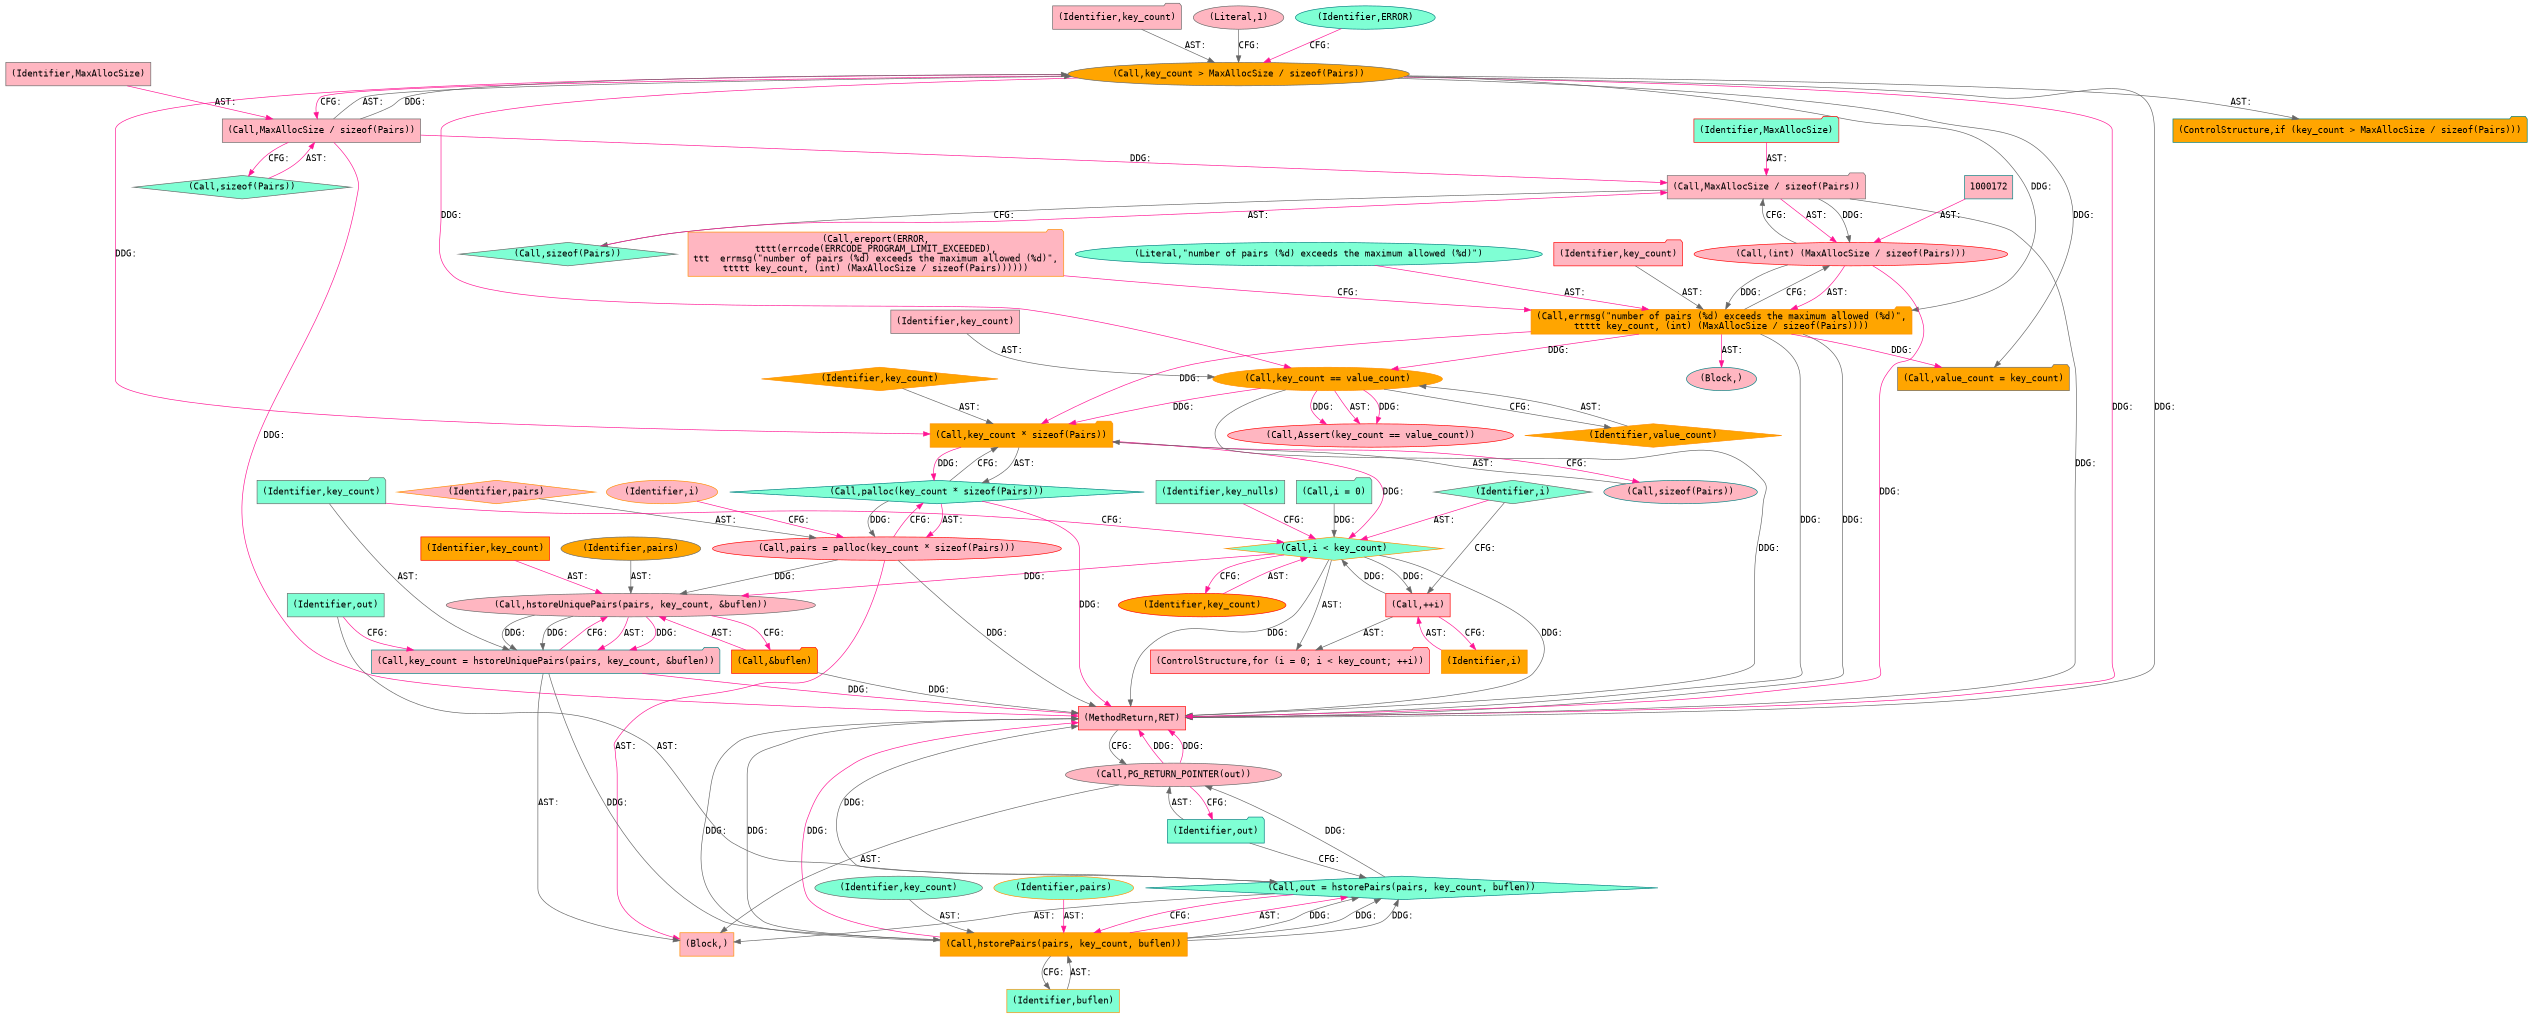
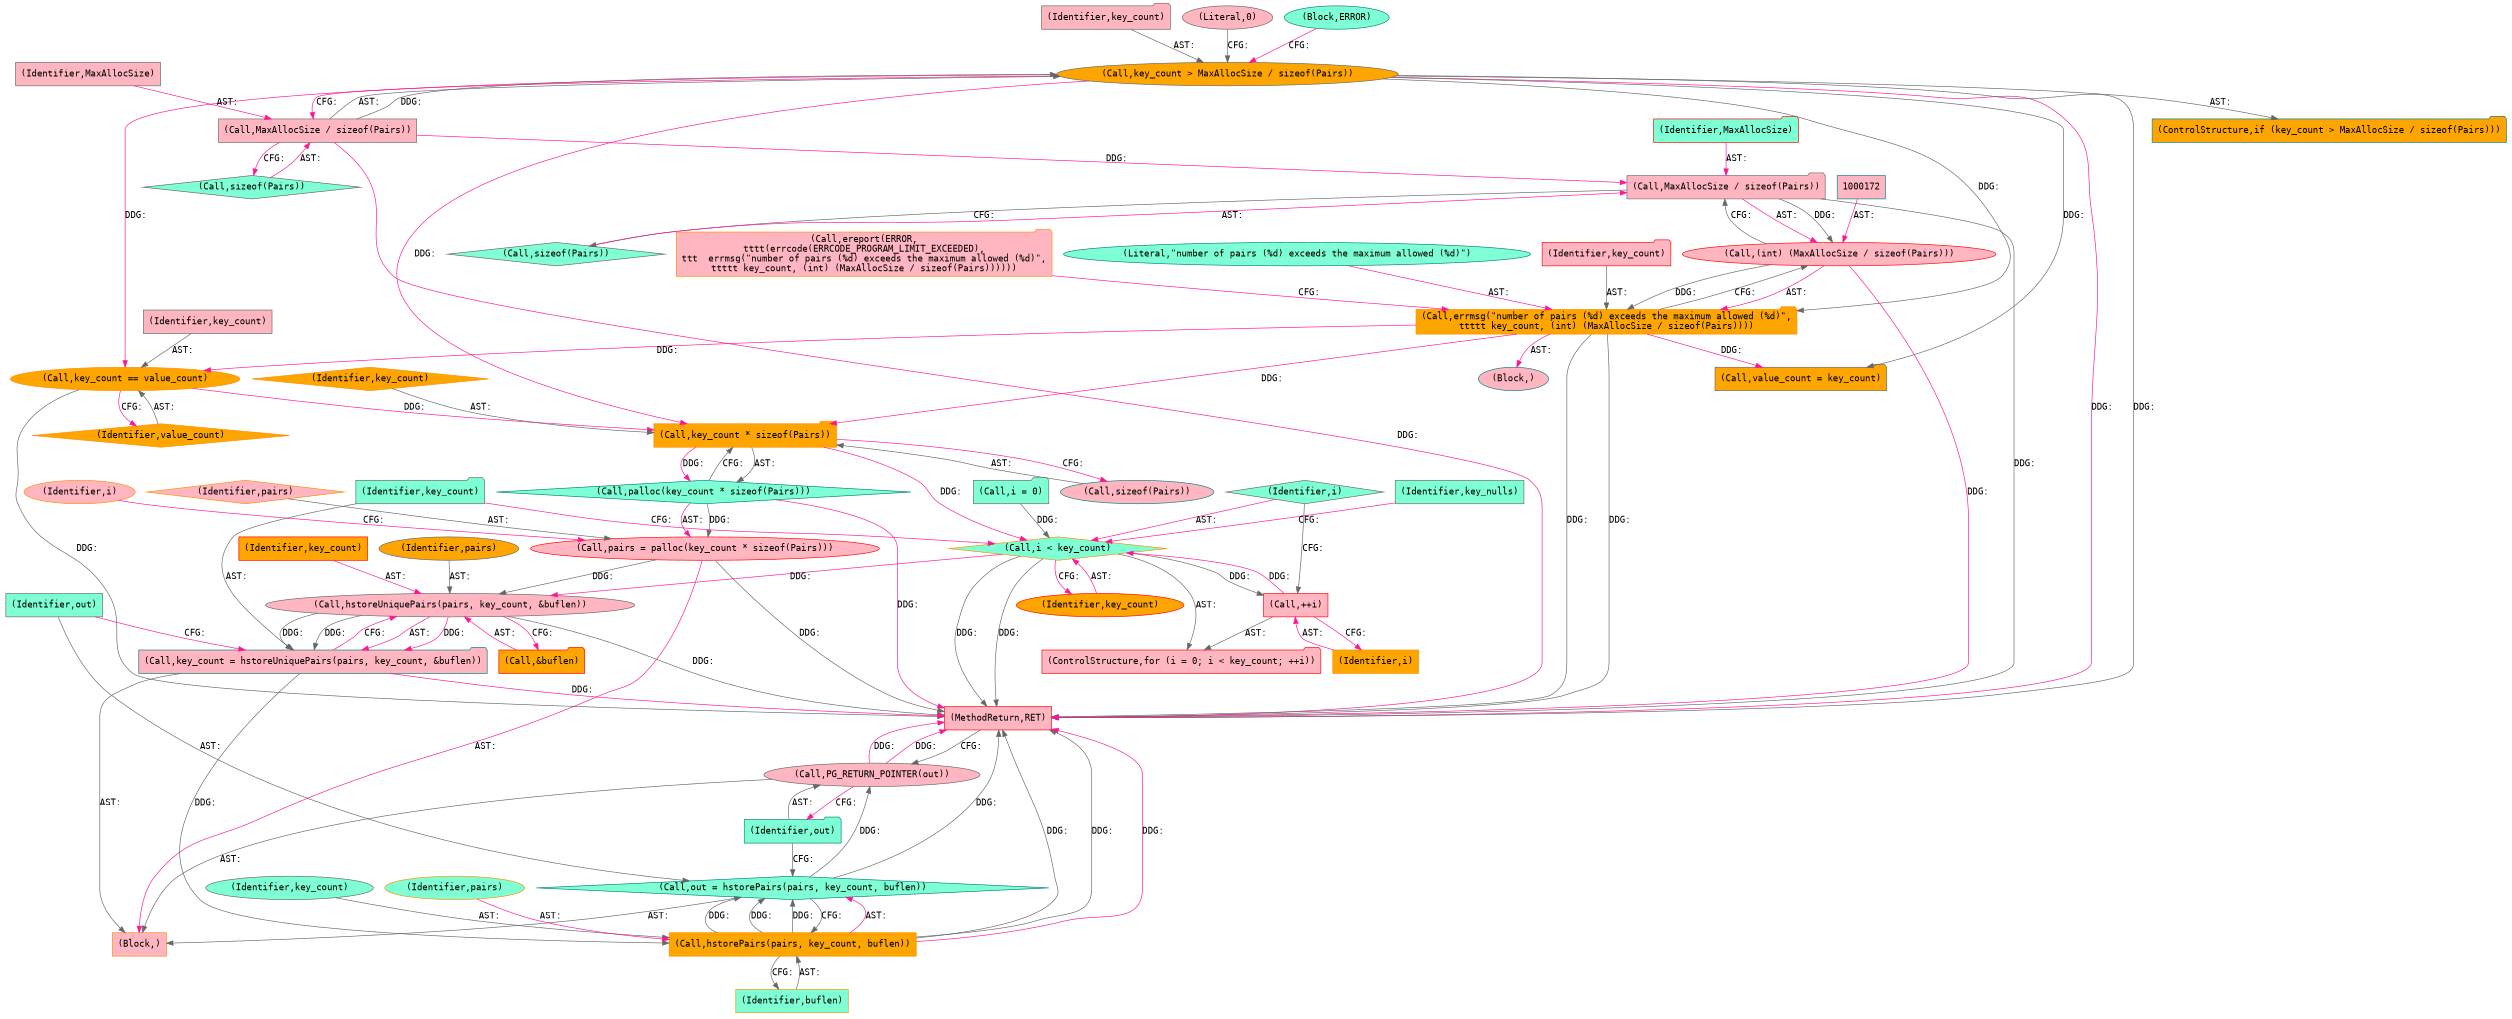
node "(Literal,1)": label "(Literal,1)" -> "(Literal,0)"
node "(Identifier,ERROR)": label "(Identifier,ERROR)" -> "(Block,ERROR)"
edge "(Call,key_count == value_count)" -> "(Identifier,value_count)": color gray40 -> deeppink
node "(Call,Assert(key_count == value_count))": removed
edge "(Call,pairs = palloc(key_count * sizeof(Pairs)))" -> "(Call,palloc(key_count * sizeof(Pairs)))": removed, label "CFG:"
edge "(Call,++i)" -> "(Call,i < key_count)": color gray40 -> deeppink
edge "(Call,&buflen)" -> "(MethodReturn,RET)": now "(Call,hstoreUniquePairs(pairs, key_count, &buflen))" -> "(MethodReturn,RET)"
edge "(Call,out = hstorePairs(pairs, key_count, buflen))" -> "(Call,hstorePairs(pairs, key_count, buflen))": color deeppink -> gray40
